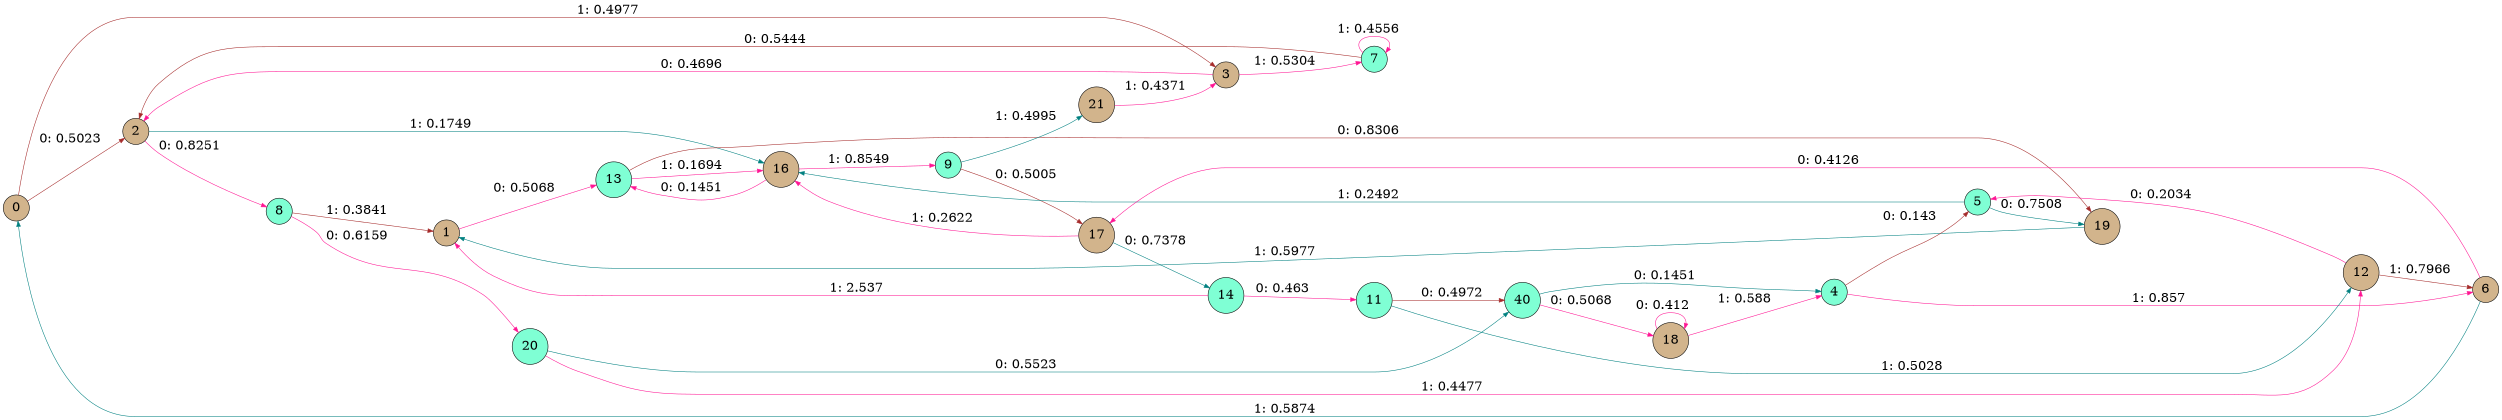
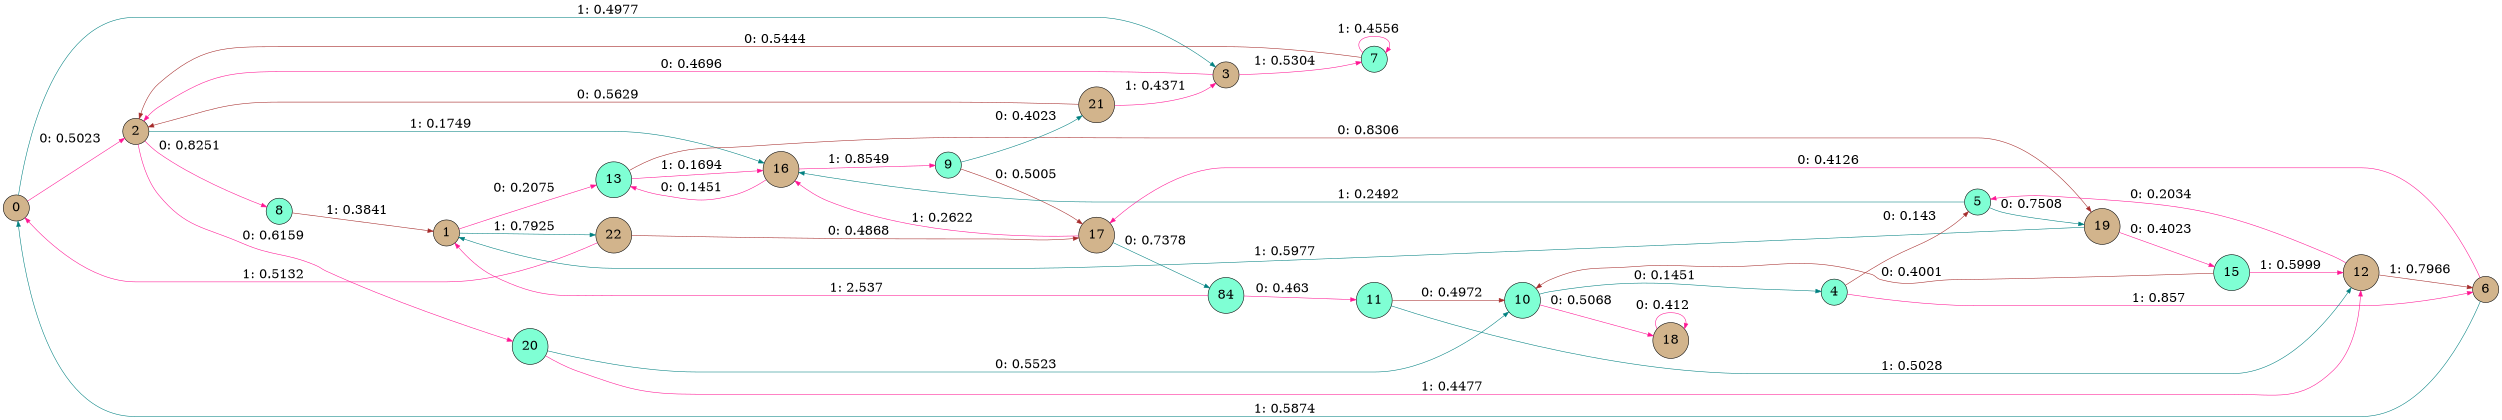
edge "0" -> "3": color brown -> teal
edge "21" -> "2": added, label "0: 0.5629"
edge "9" -> "21": label "1: 0.4995   " -> "0: 0.4023   "
edge "0" -> "2": color brown -> deeppink
edge "1" -> "13": label "0: 0.5068   " -> "0: 0.2075   "
node "22": added
edge "8" -> "20": now "2" -> "20"
node "15": added
node "14": label "14" -> "84"
node "40": label "40" -> "10"
edge "18" -> "4": removed, label "1: 0.588"
